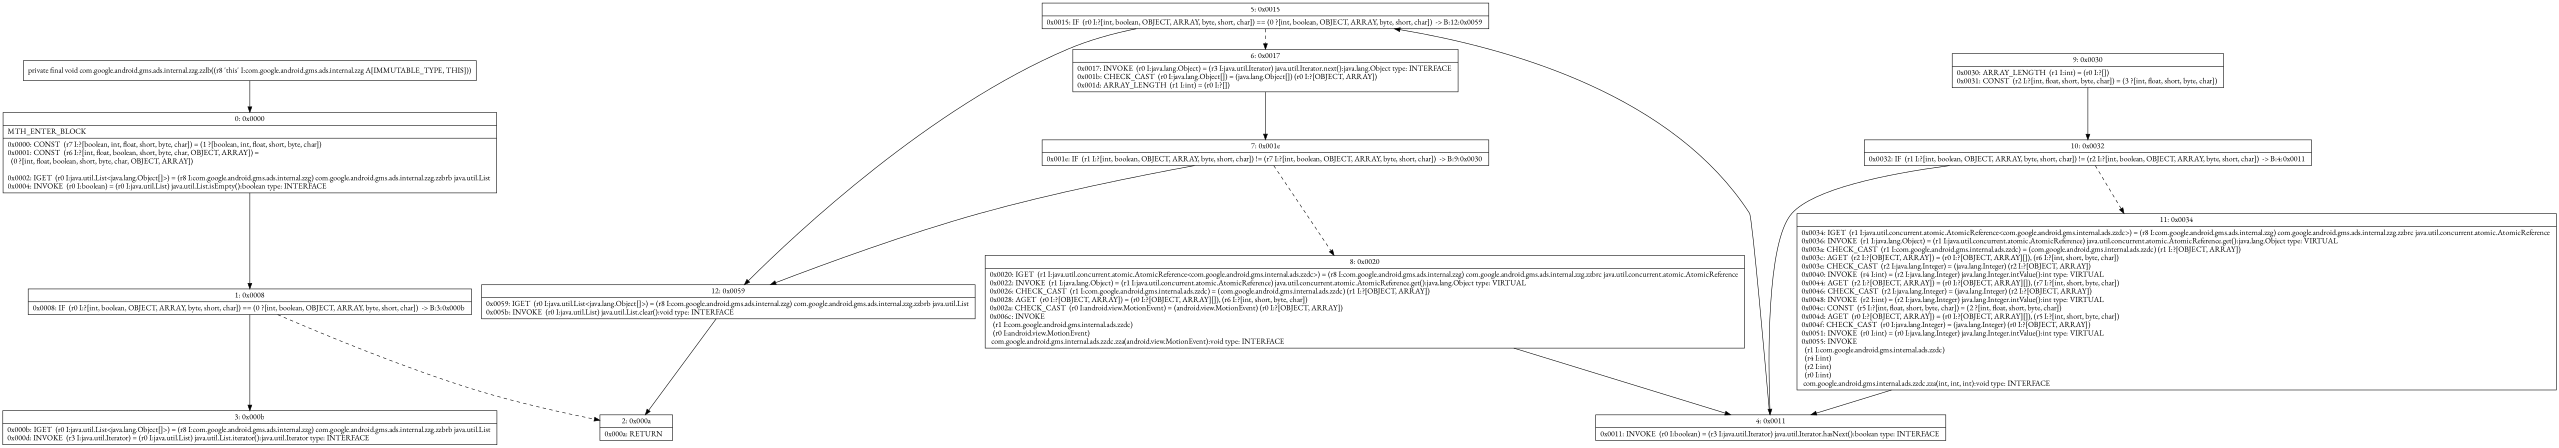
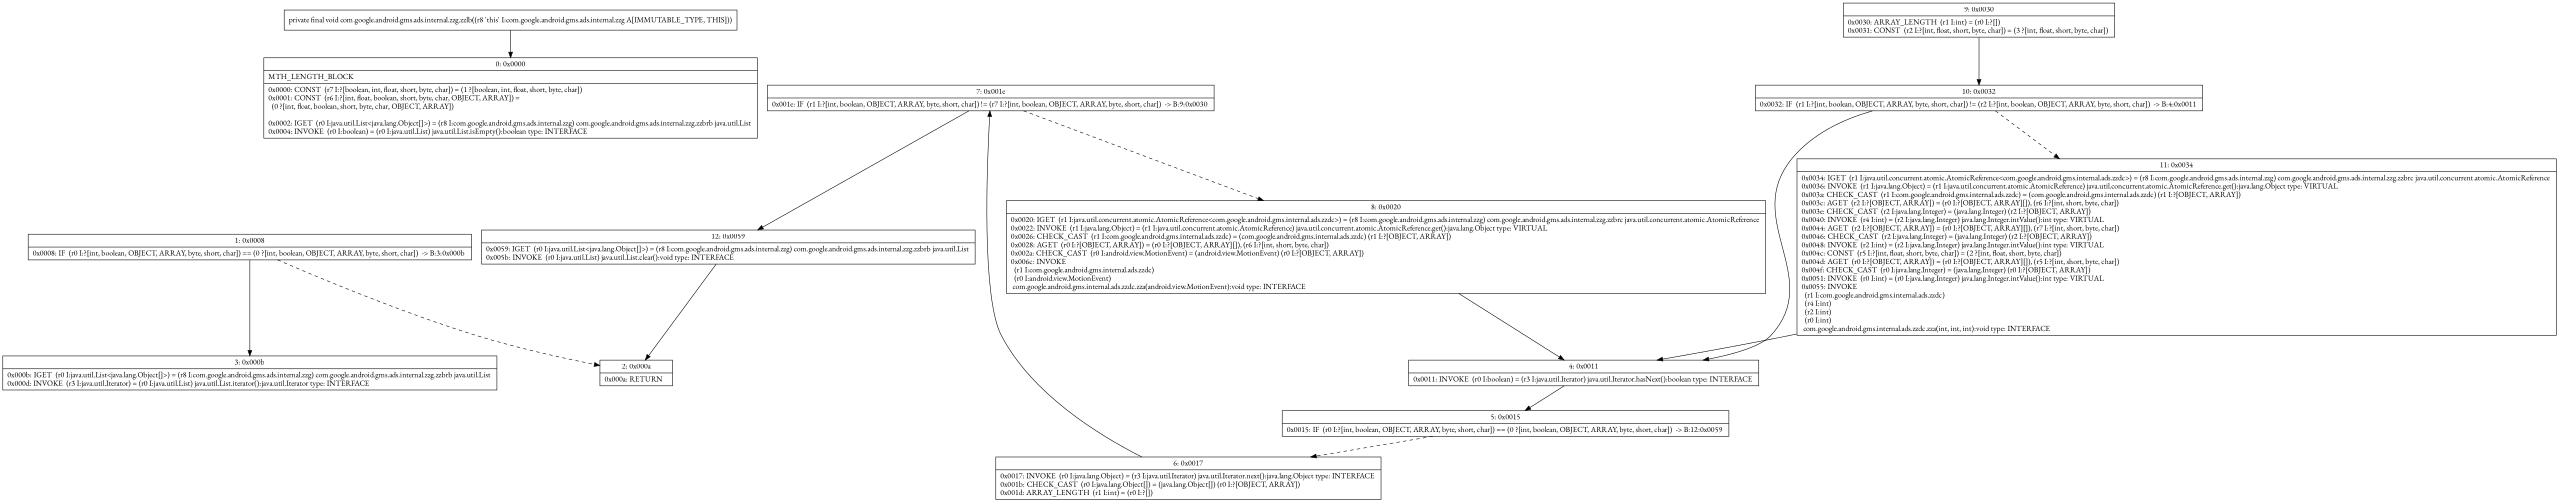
edge "5: 0x0015" -> "12: 0x0059": removed
node "0: 0x0000": text "MTH_ENTER_BLOCK" -> "MTH_LENGTH_BLOCK"
edge "0: 0x0000" -> "1: 0x0008": removed
